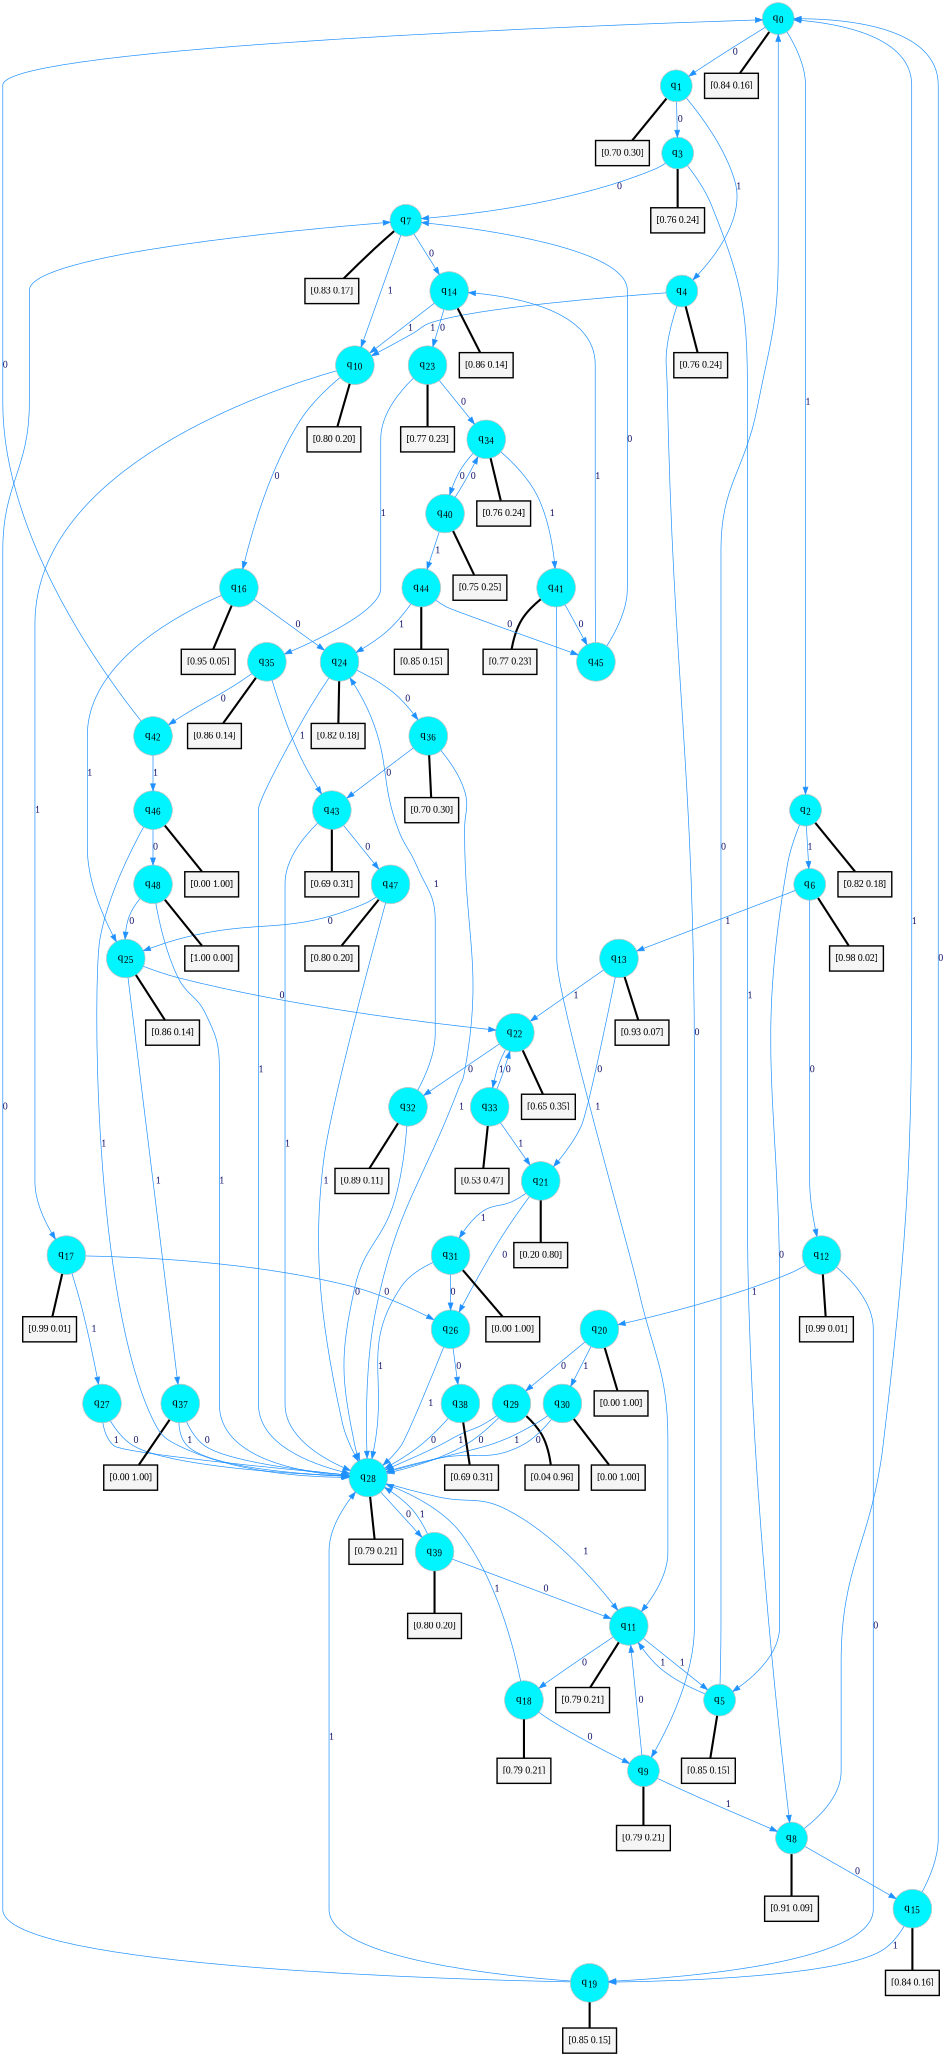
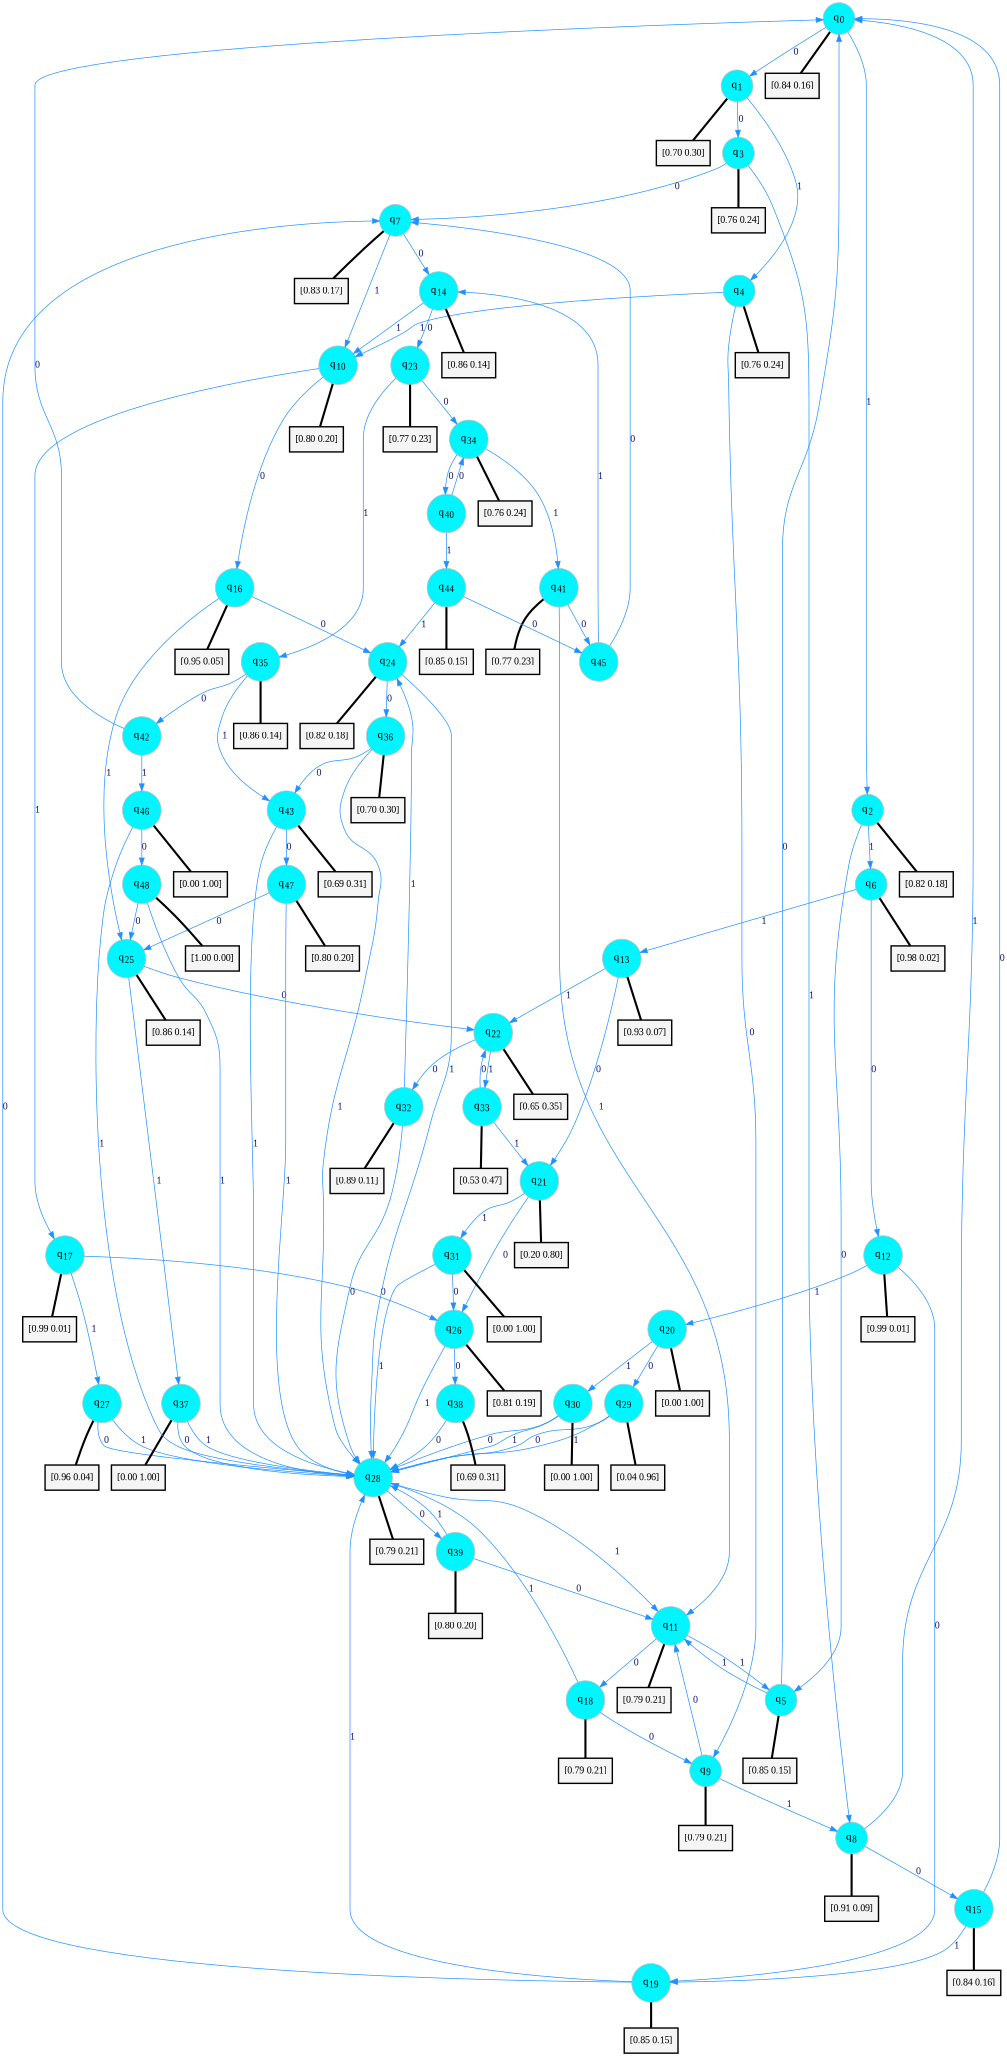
node "[0.75 0.25]": removed
node "[0.81 0.19]": added
node "[0.96 0.04]": added
